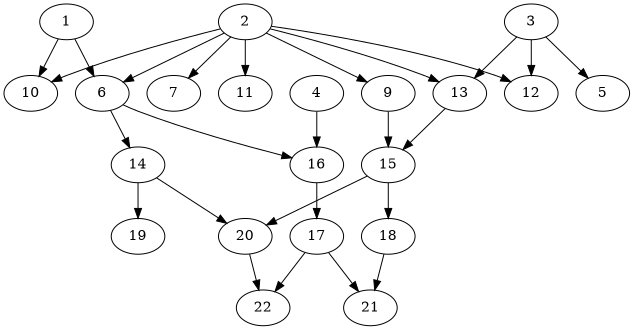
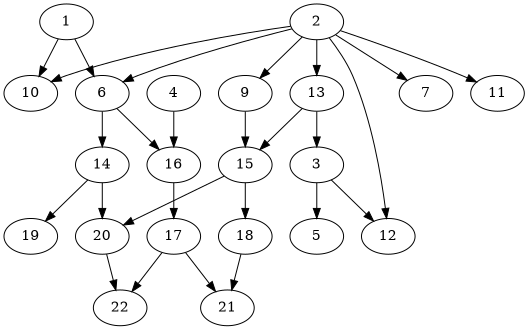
edge "3" -> "13": reversed
